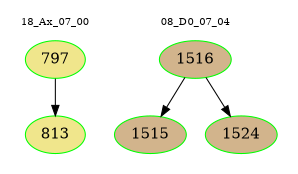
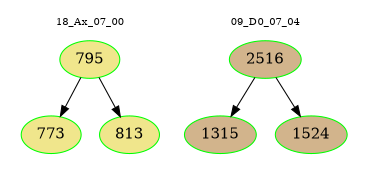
cluster "08_D0_07_04": label "08_D0_07_04" -> "09_D0_07_04"
node "797": label "797" -> "795"
node "1516": label "1516" -> "2516"
node "773": added
node "1515": label "1515" -> "1315"
